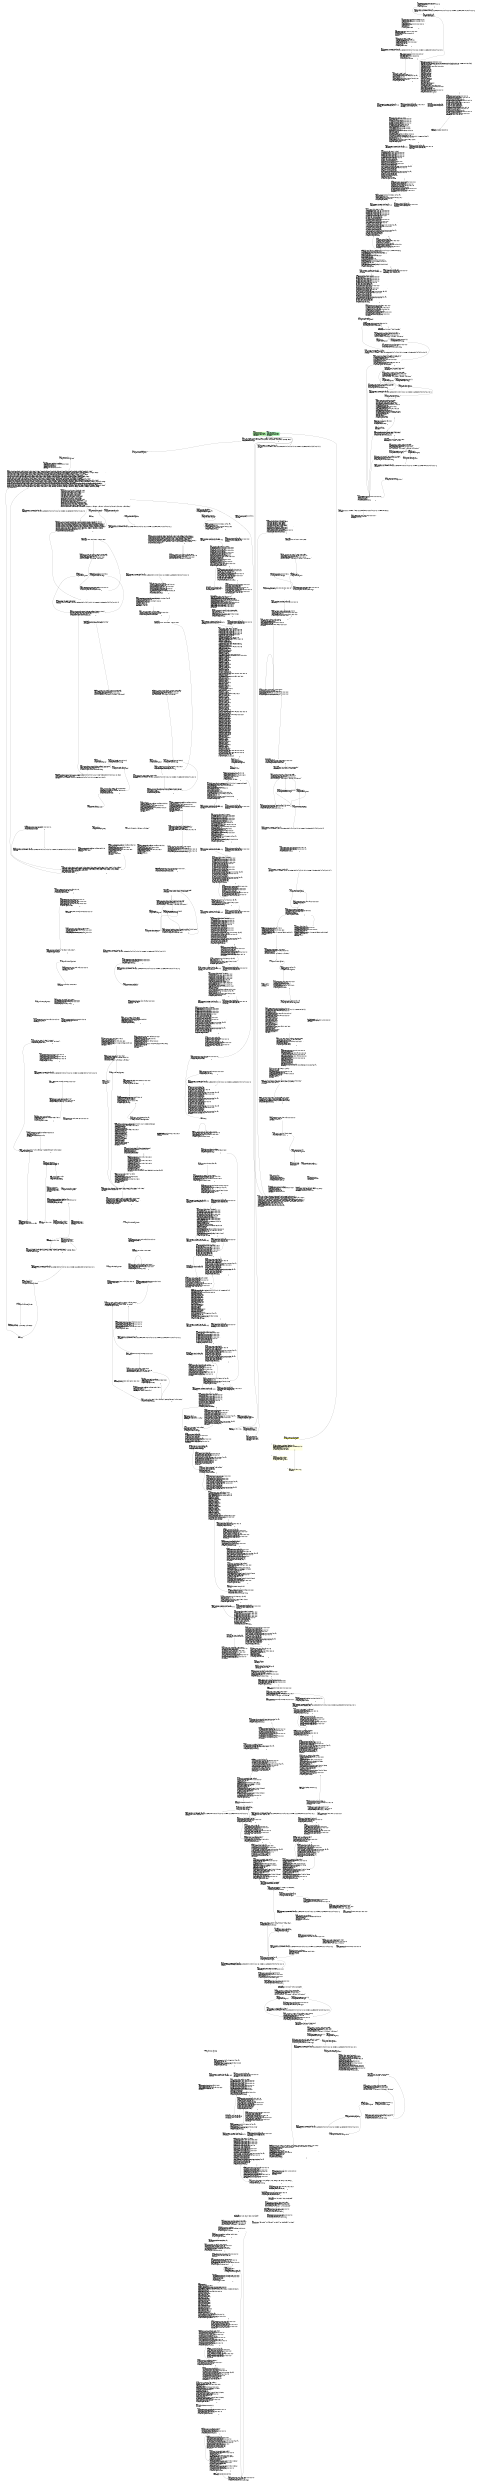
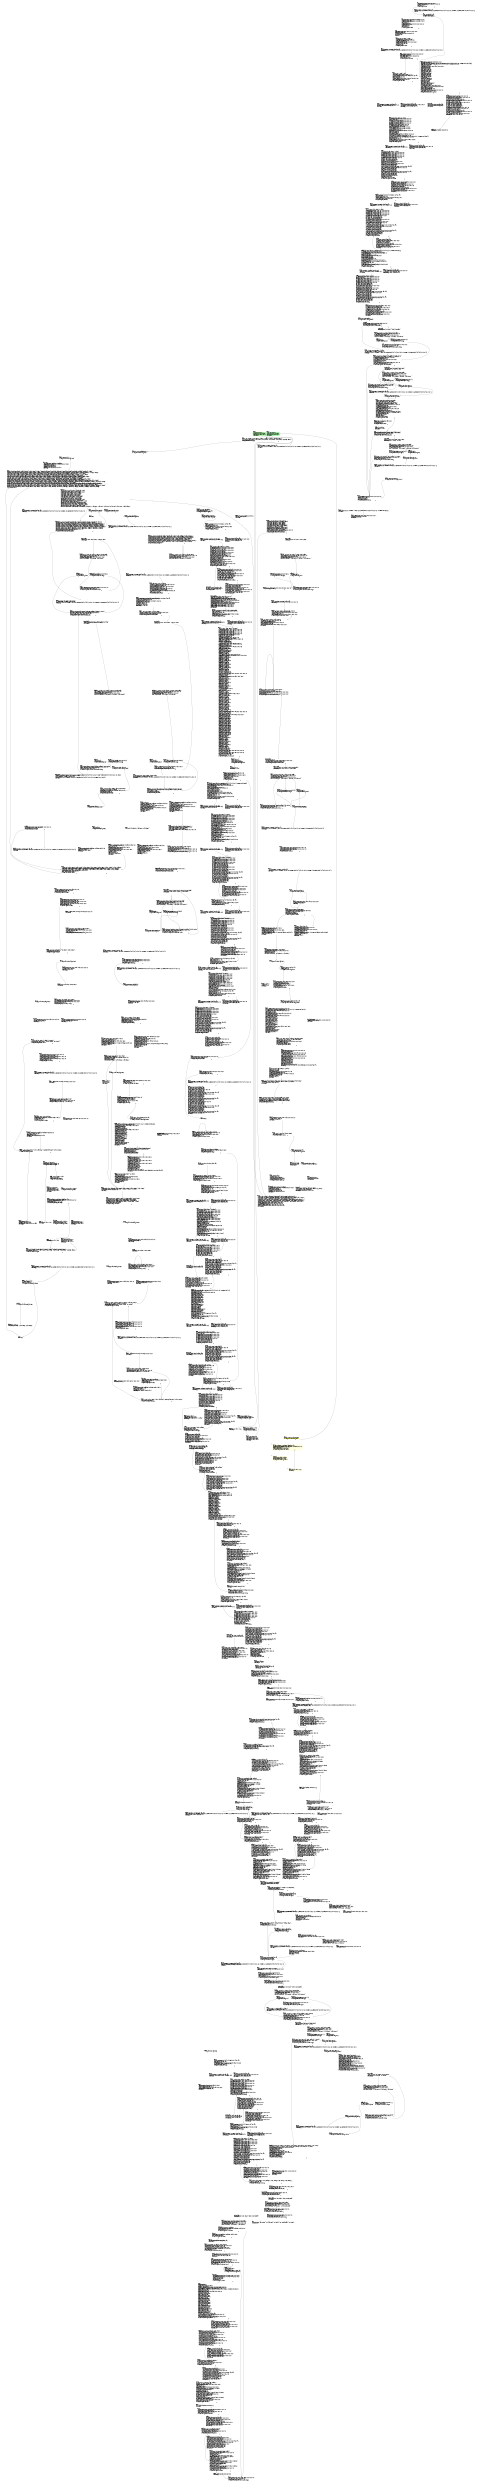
node "cond.false7954:": added
